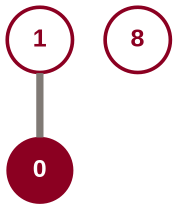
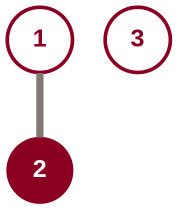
node "8": label "8" -> "3"
node "0": label "0" -> "2"
